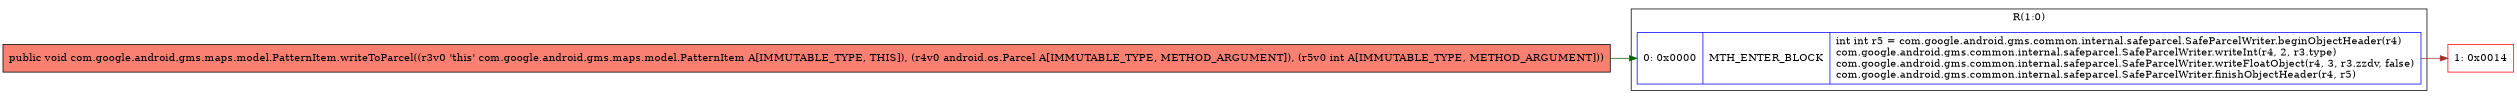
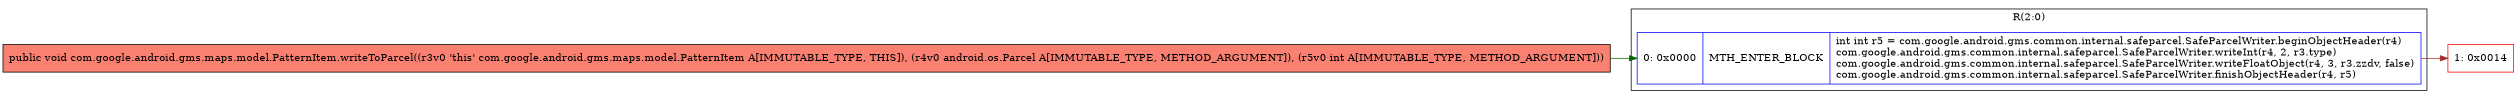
cluster "R(1:0)": label "R(1:0)" -> "R(2:0)"
